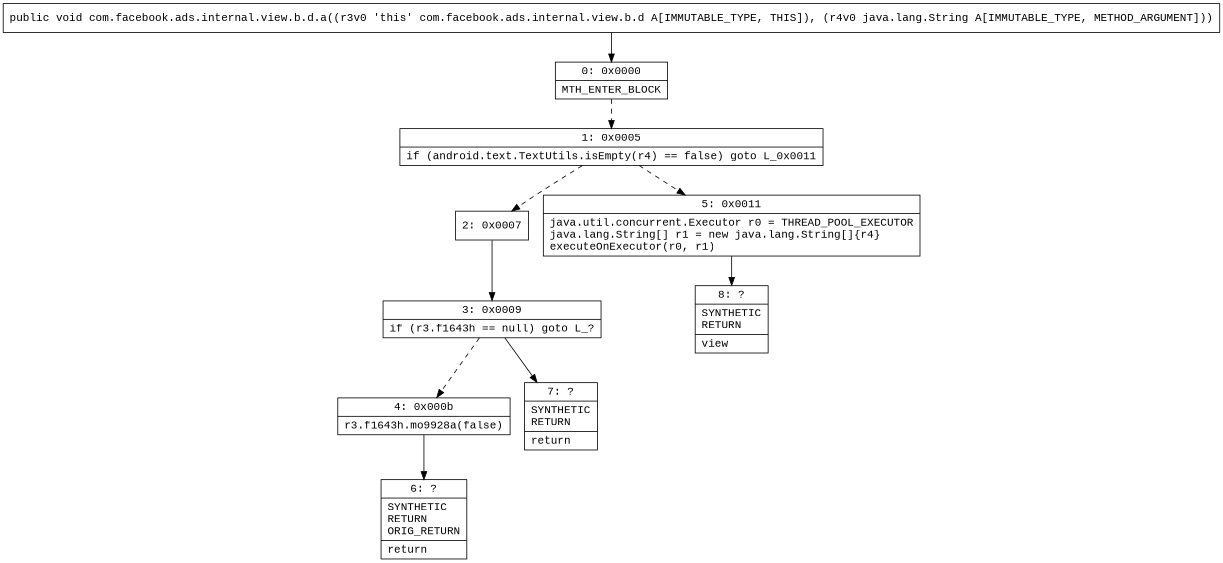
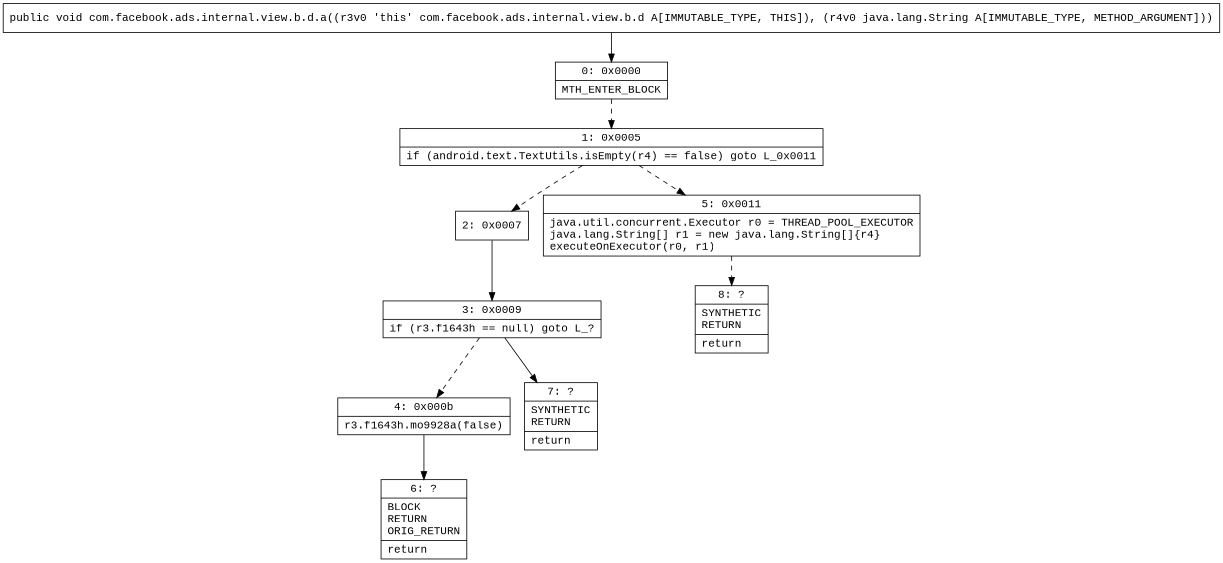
edge "5: 0x0011" -> "8: ?": style solid -> dashed
node "8: ?": text "view" -> "return"
node "6: ?": text "SYNTHETIC" -> "BLOCK"
